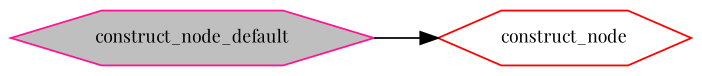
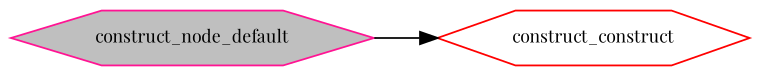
node "construct_node": label "construct_node" -> "construct_construct"
